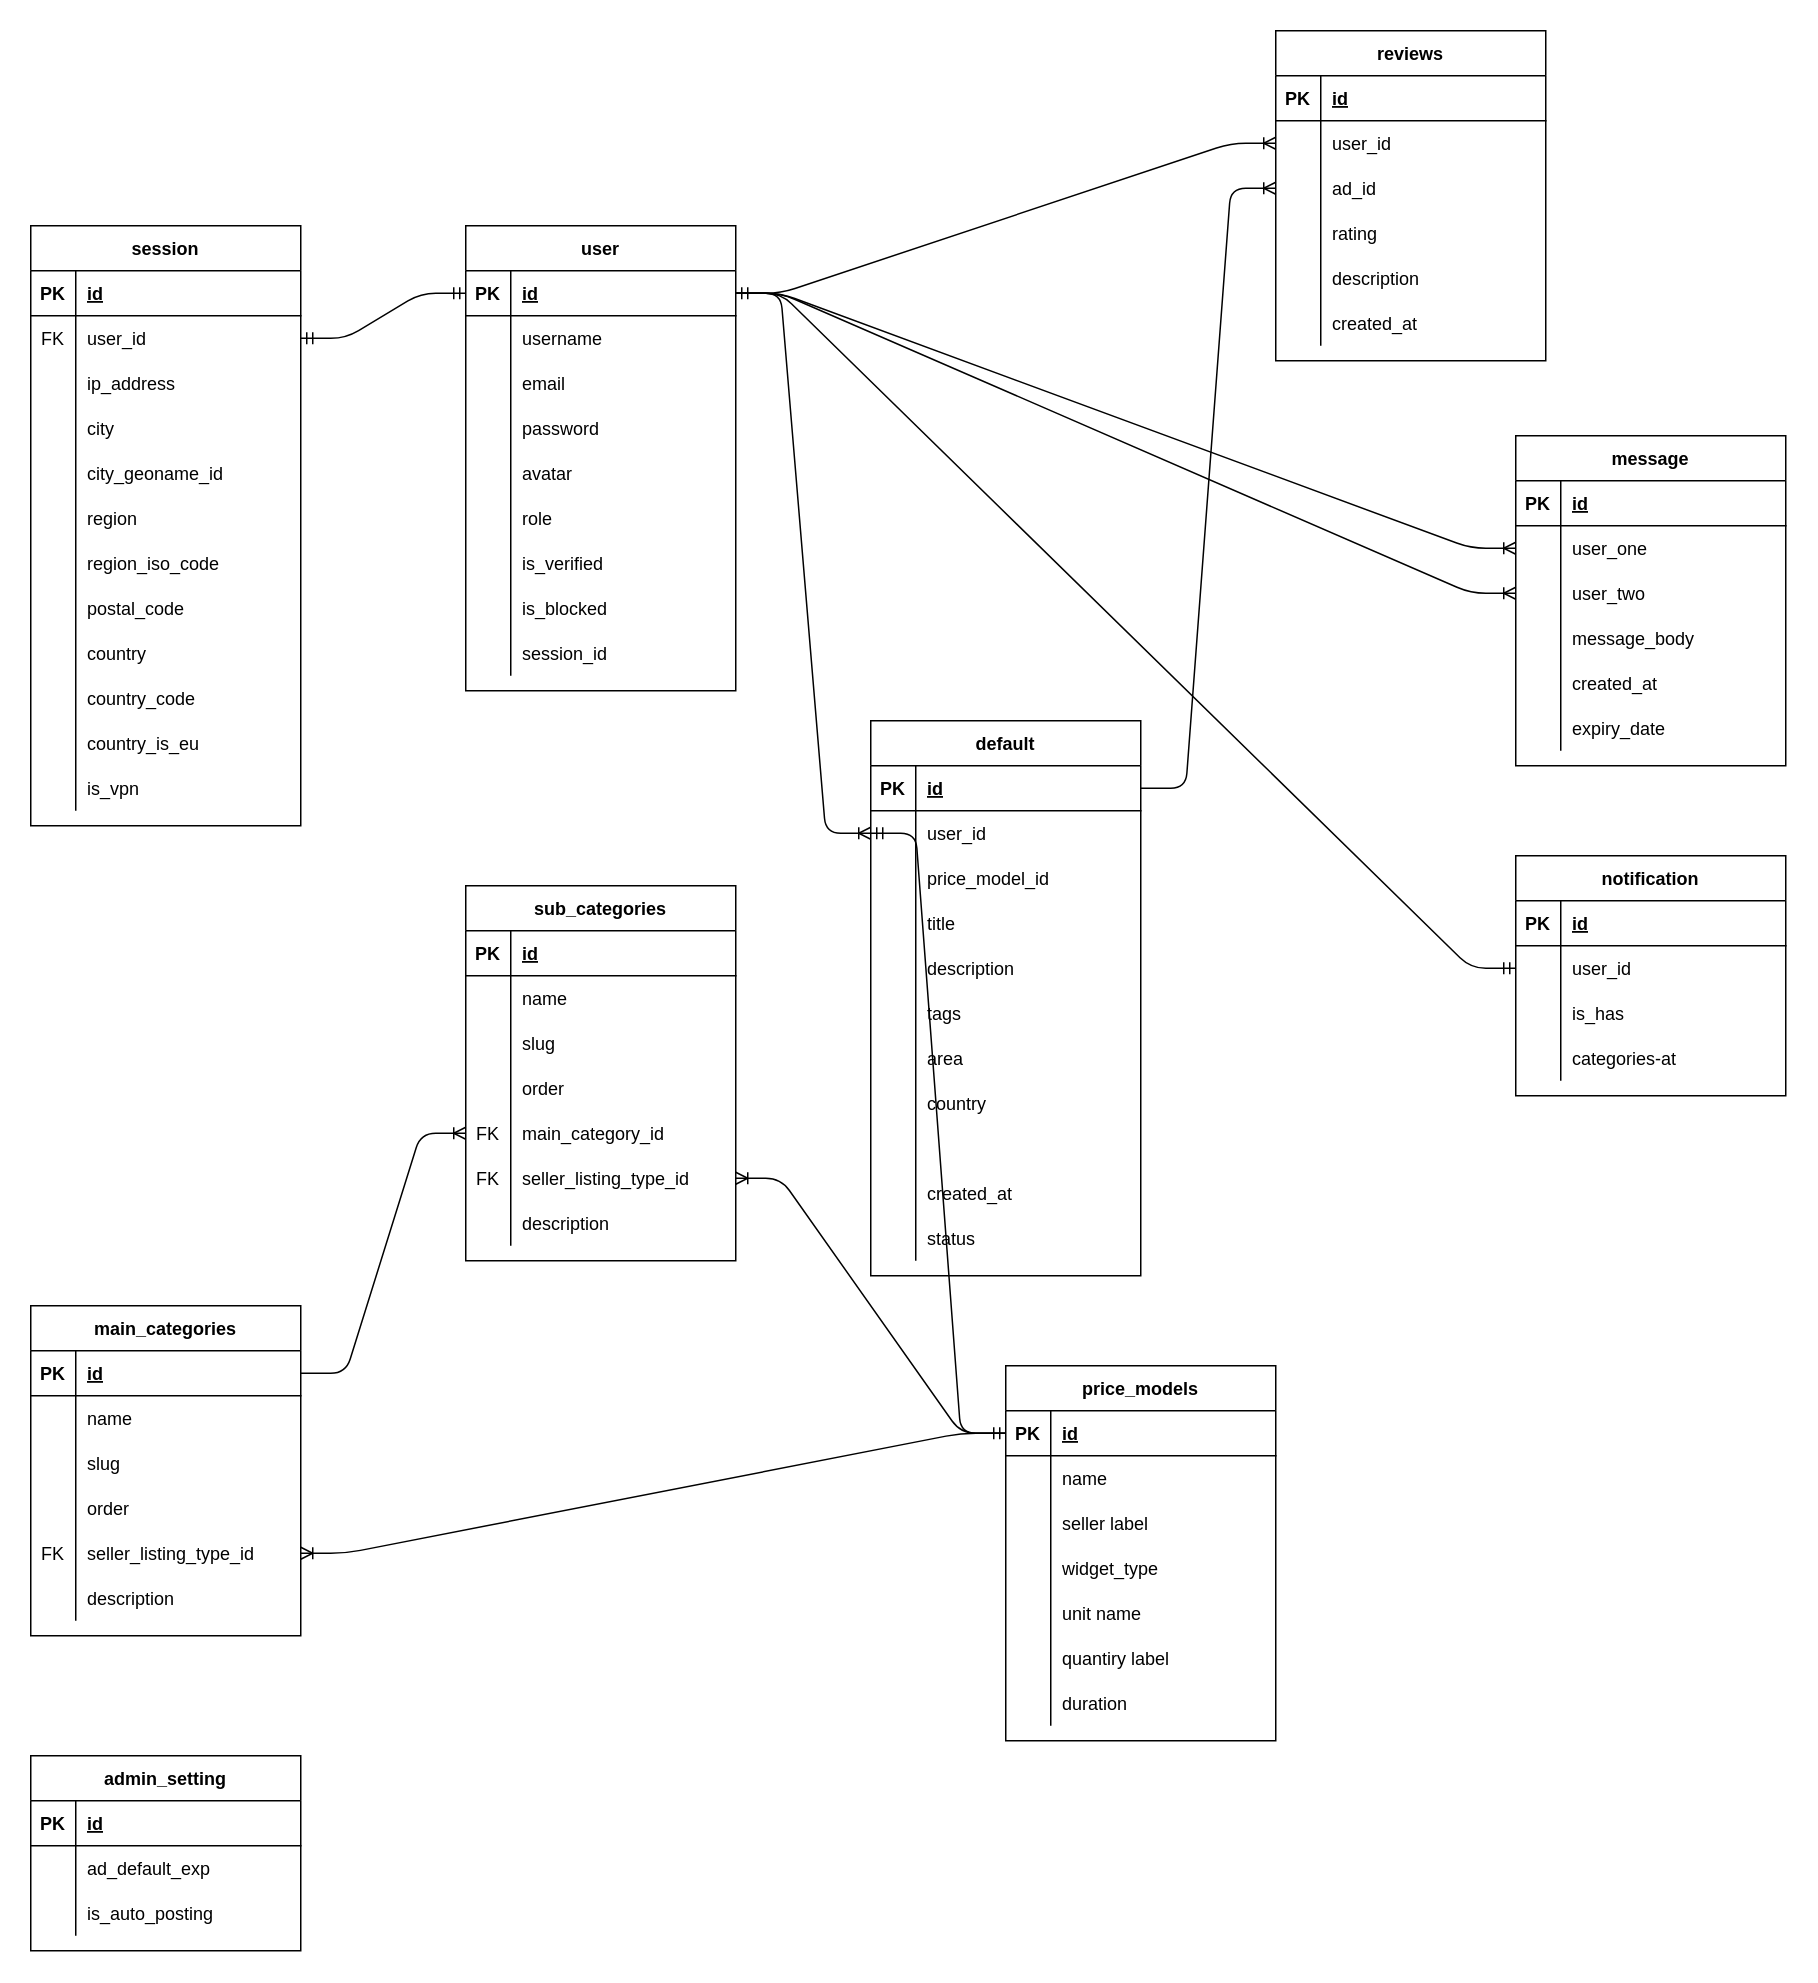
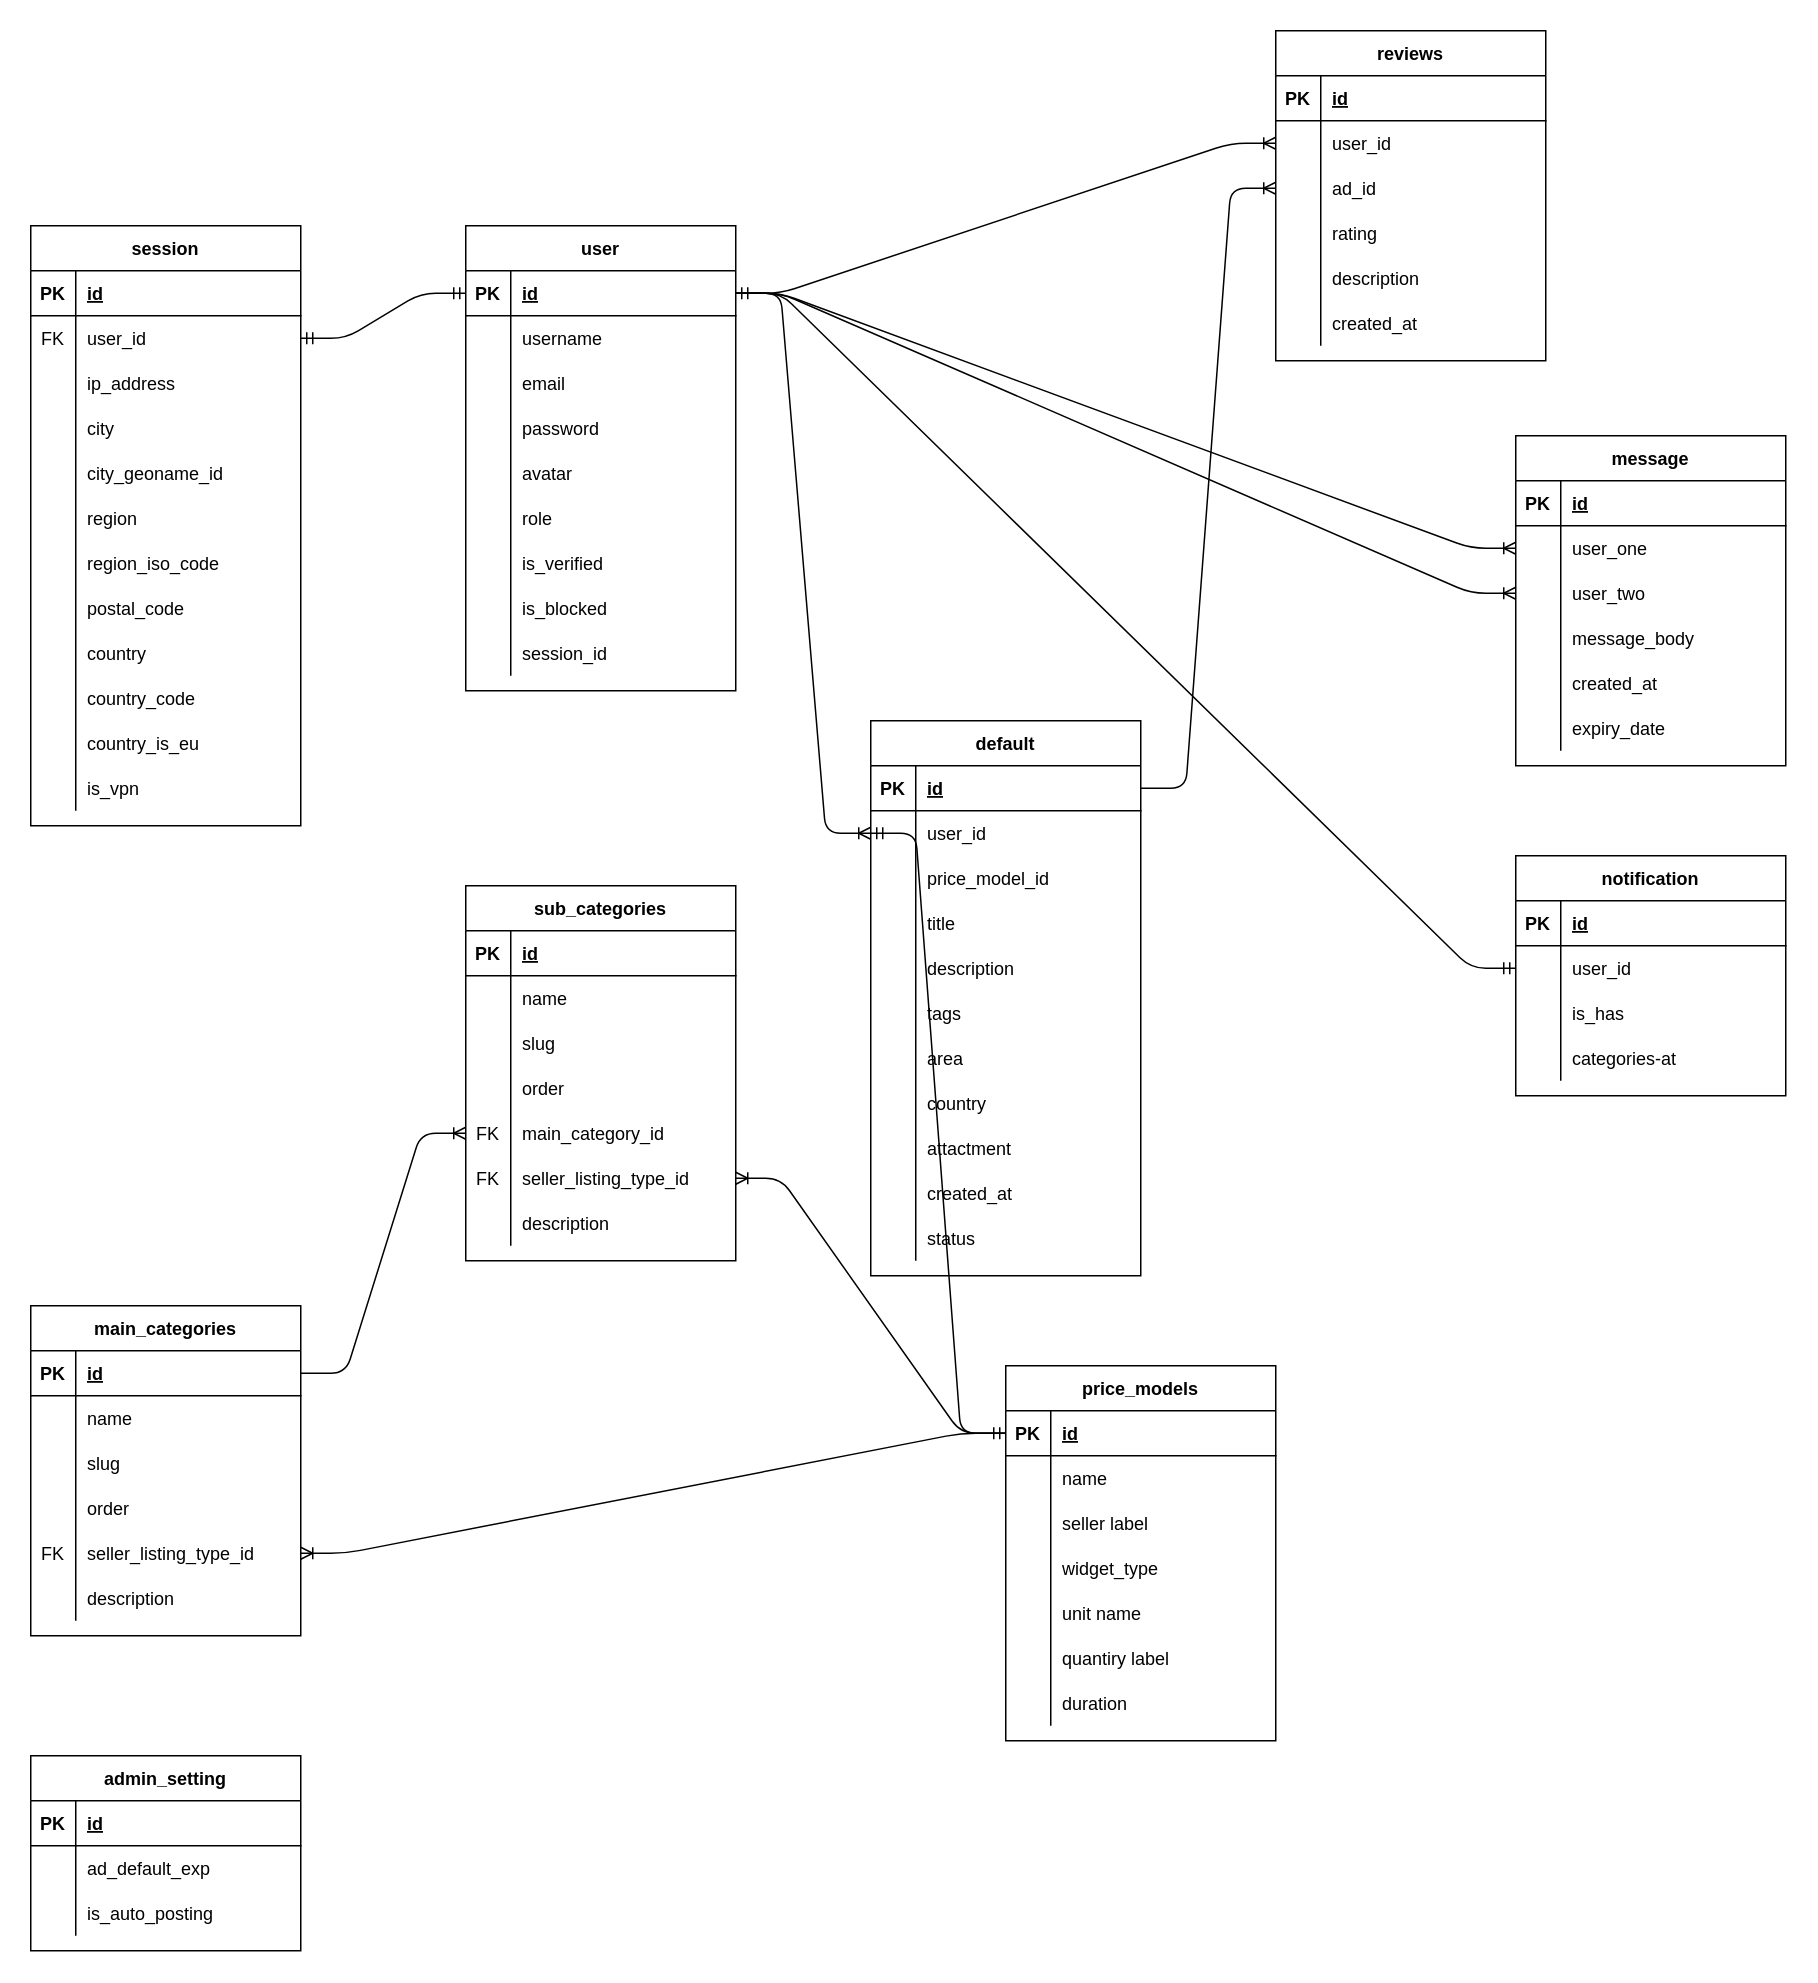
node "attactment": added
